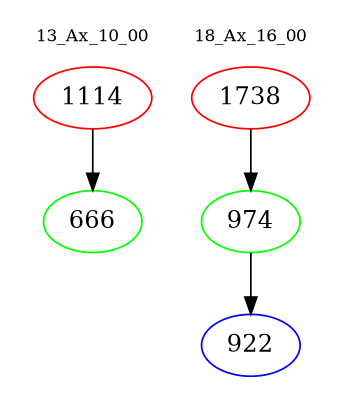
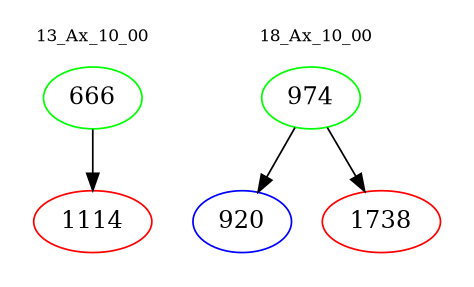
cluster "18_Ax_16_00": label "18_Ax_16_00" -> "18_Ax_10_00"
edge "1114" -> "666": reversed
edge "1738" -> "974": reversed
node "922": label "922" -> "920"
